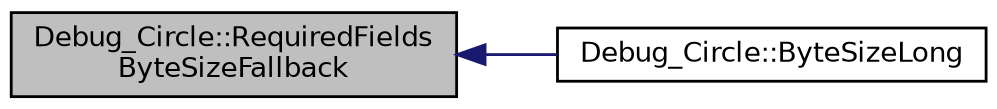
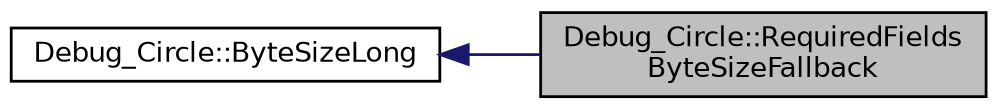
edge "Debug_Circle::ByteSizeLong" -> "Debug_Circle::RequiredFields ByteSizeFallback": reversed
